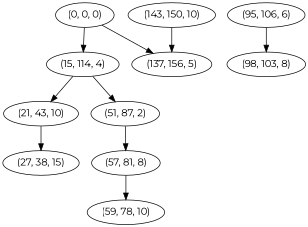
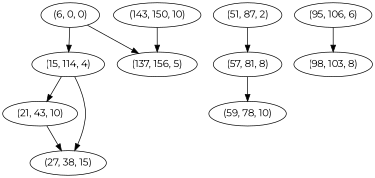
node "(0, 0, 0)": label "(0, 0, 0)" -> "(6, 0, 0)"
edge "(15, 114, 4)" -> "(51, 87, 2)": now "(15, 114, 4)" -> "(27, 38, 15)"
